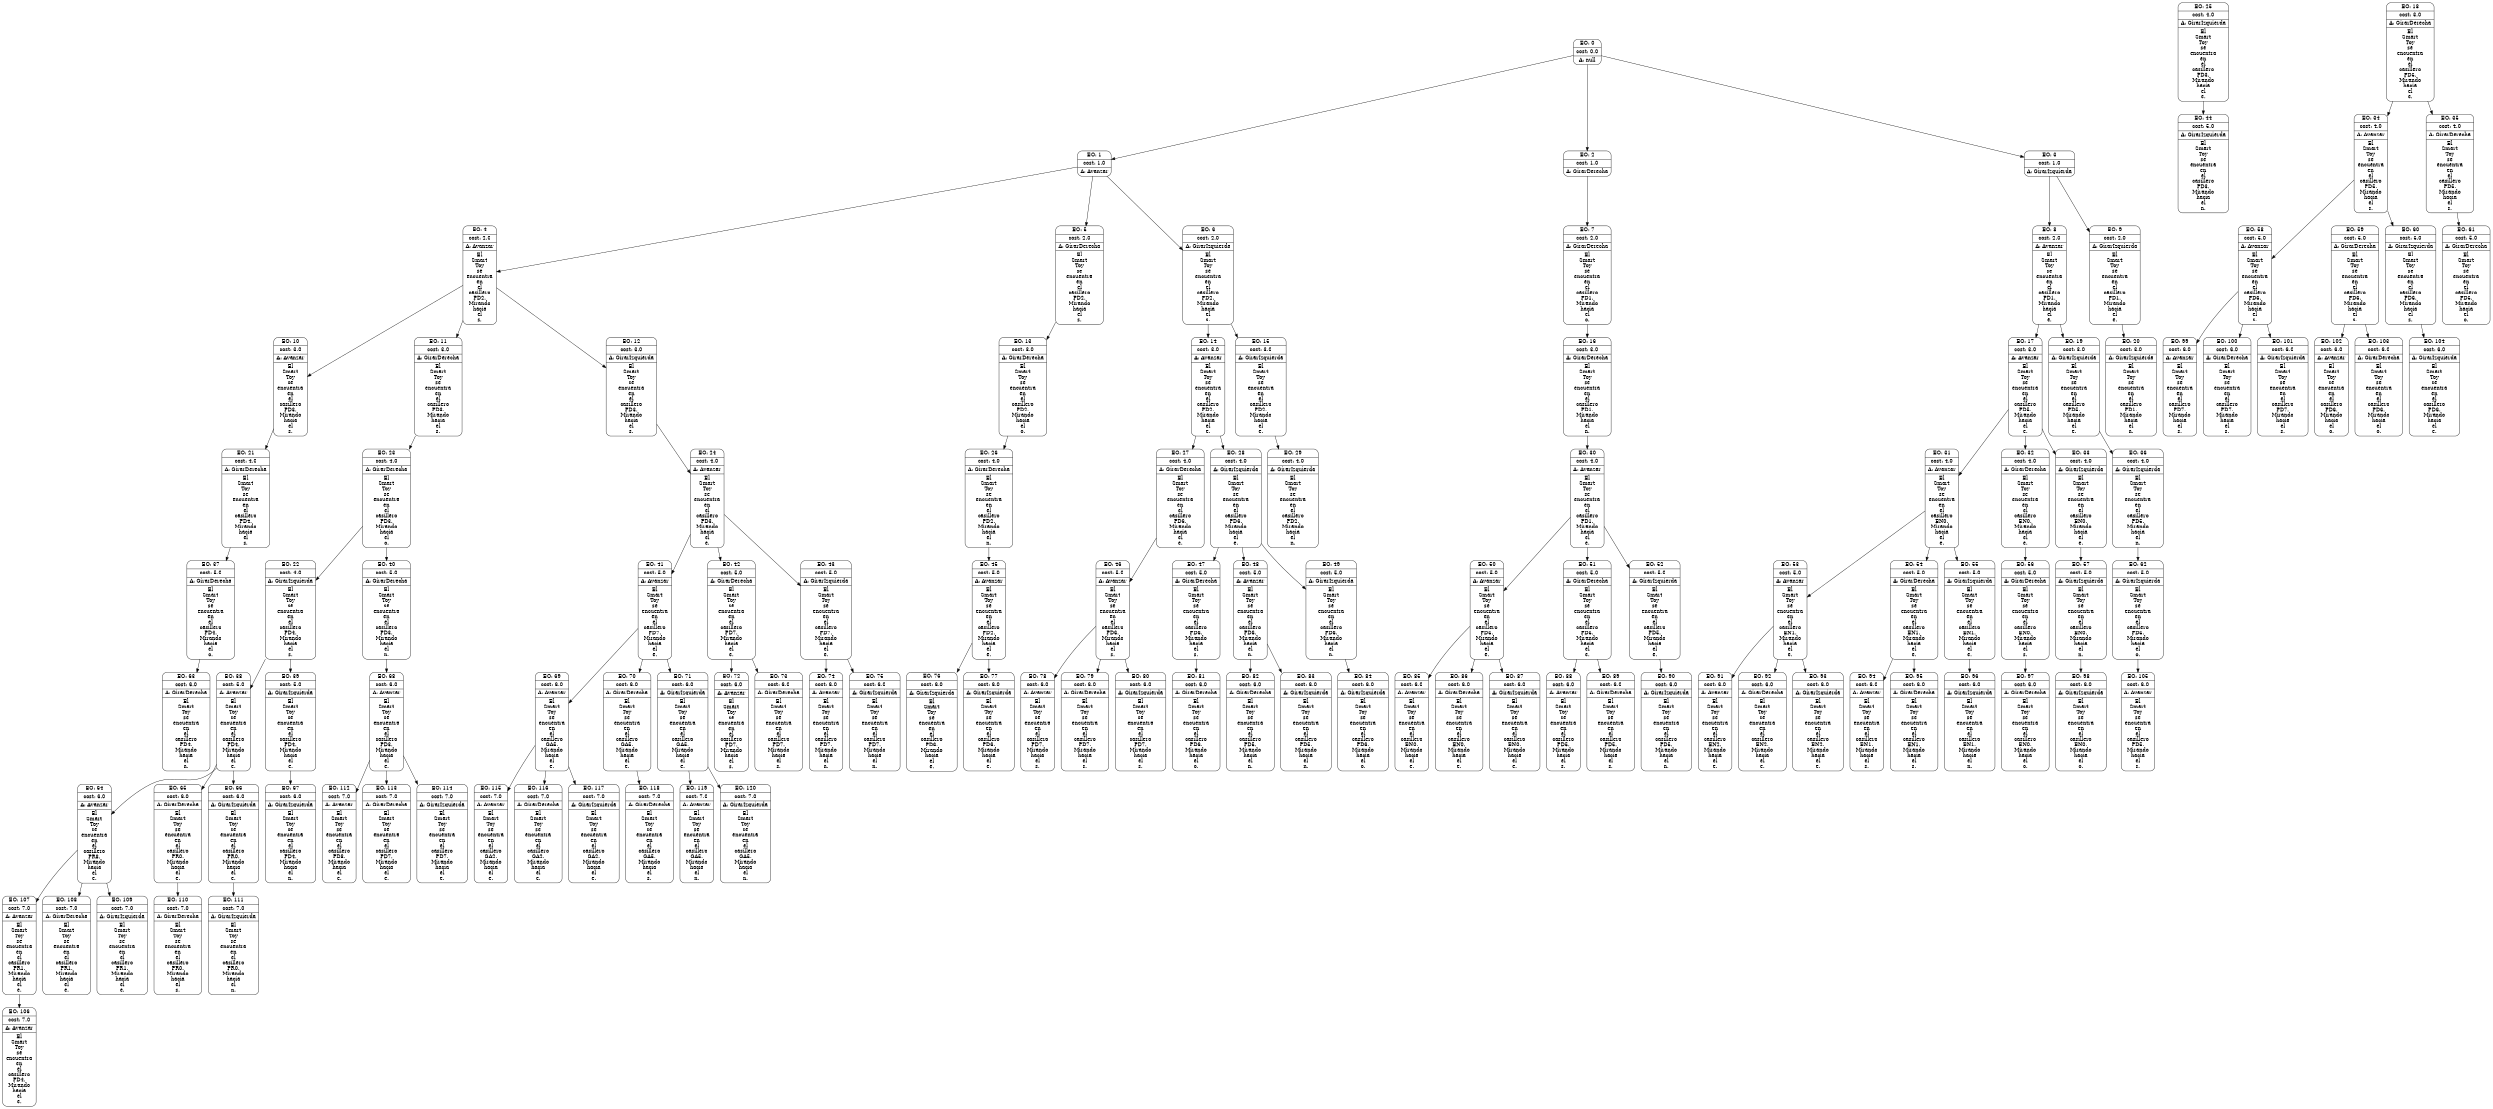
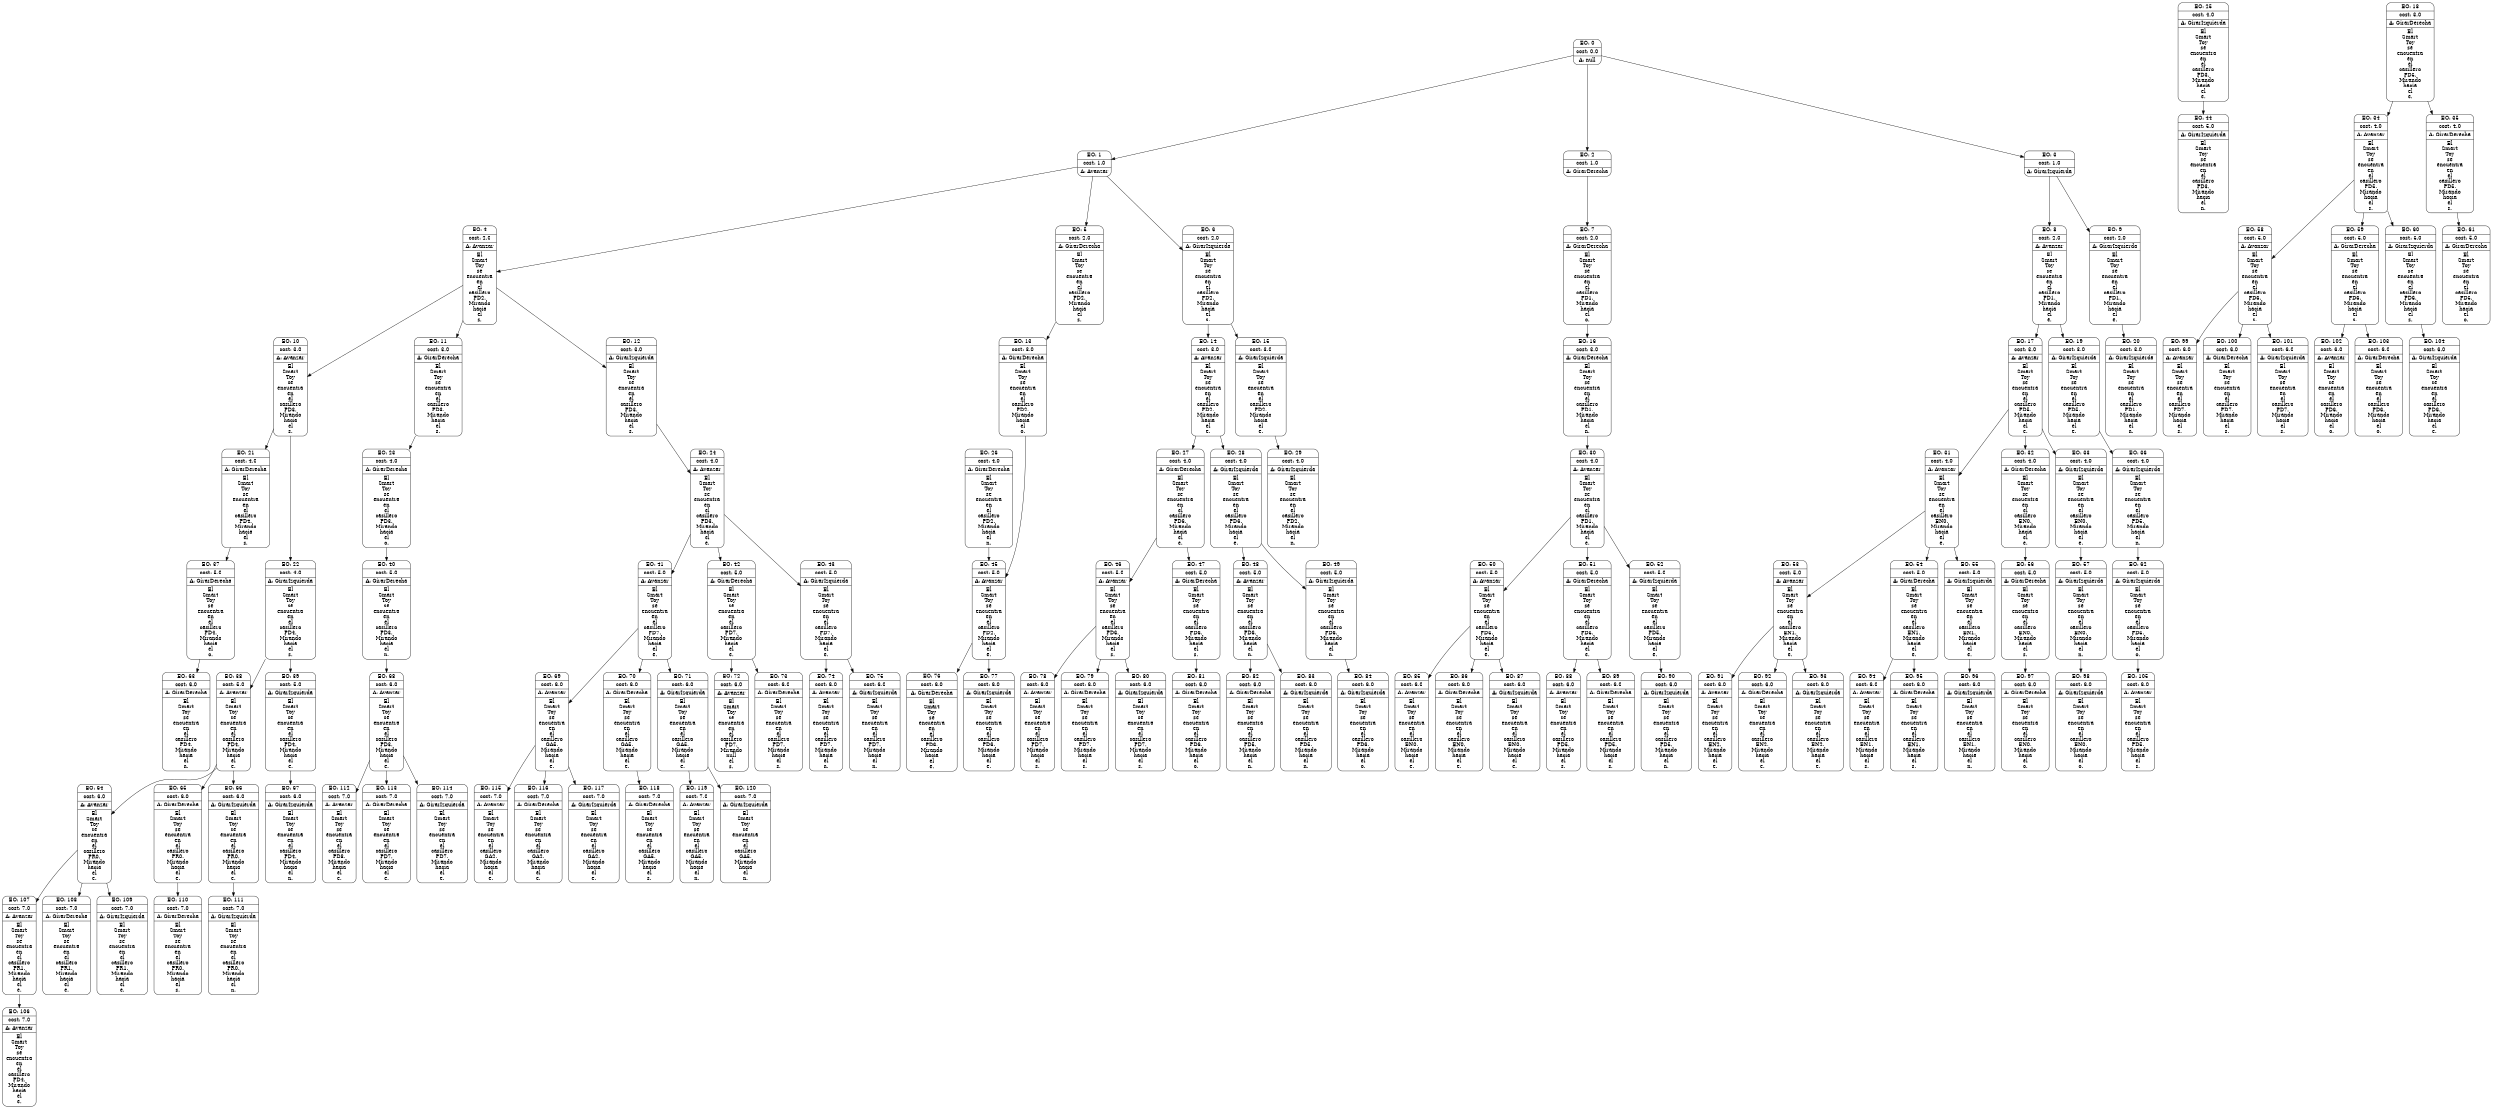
edge "EO: 34" -> "EO: 59": added
edge "EO: 13" -> "EO: 26": now "EO: 13" -> "EO: 45"
edge "EO: 23" -> "EO: 22": now "EO: 10" -> "EO: 22"
edge "EO: 28" -> "EO: 47": now "EO: 27" -> "EO: 47"
node "EO: 76": text "A: GirarIzquierda" -> "A: GirarDerecha"
node "EO: 72": text "hacia" -> "null"
node "EO: 64": text "PR8." -> "PR0."
